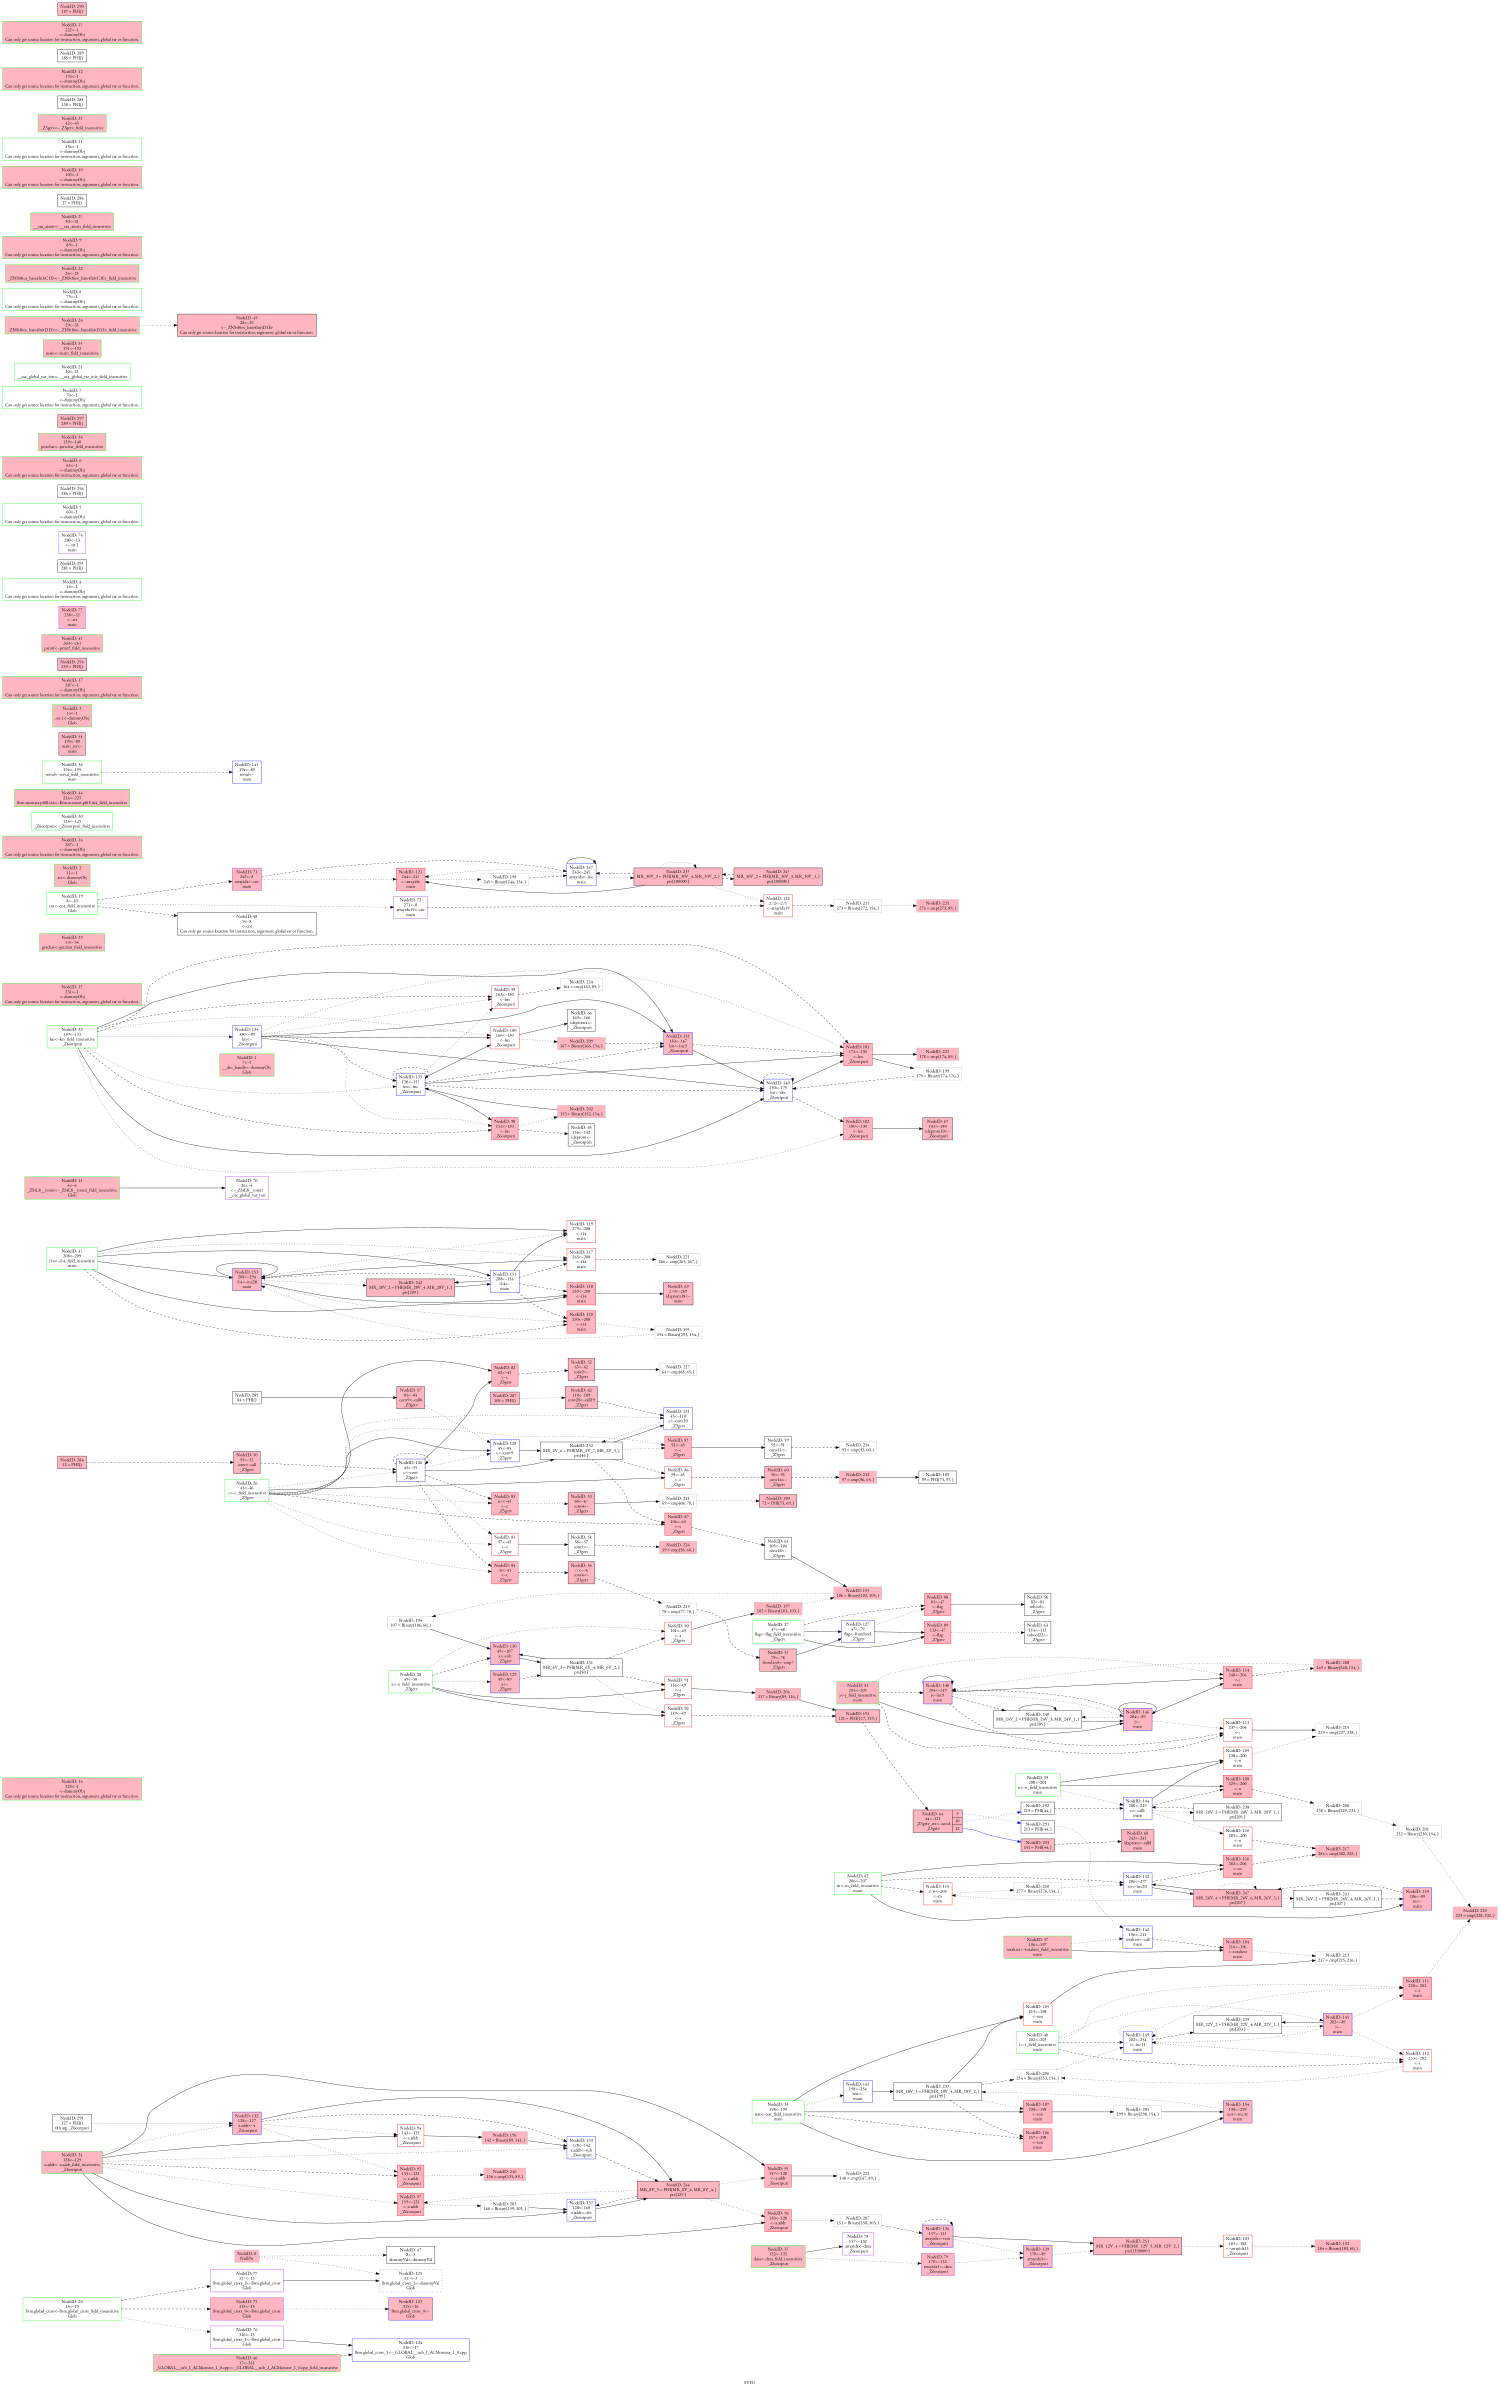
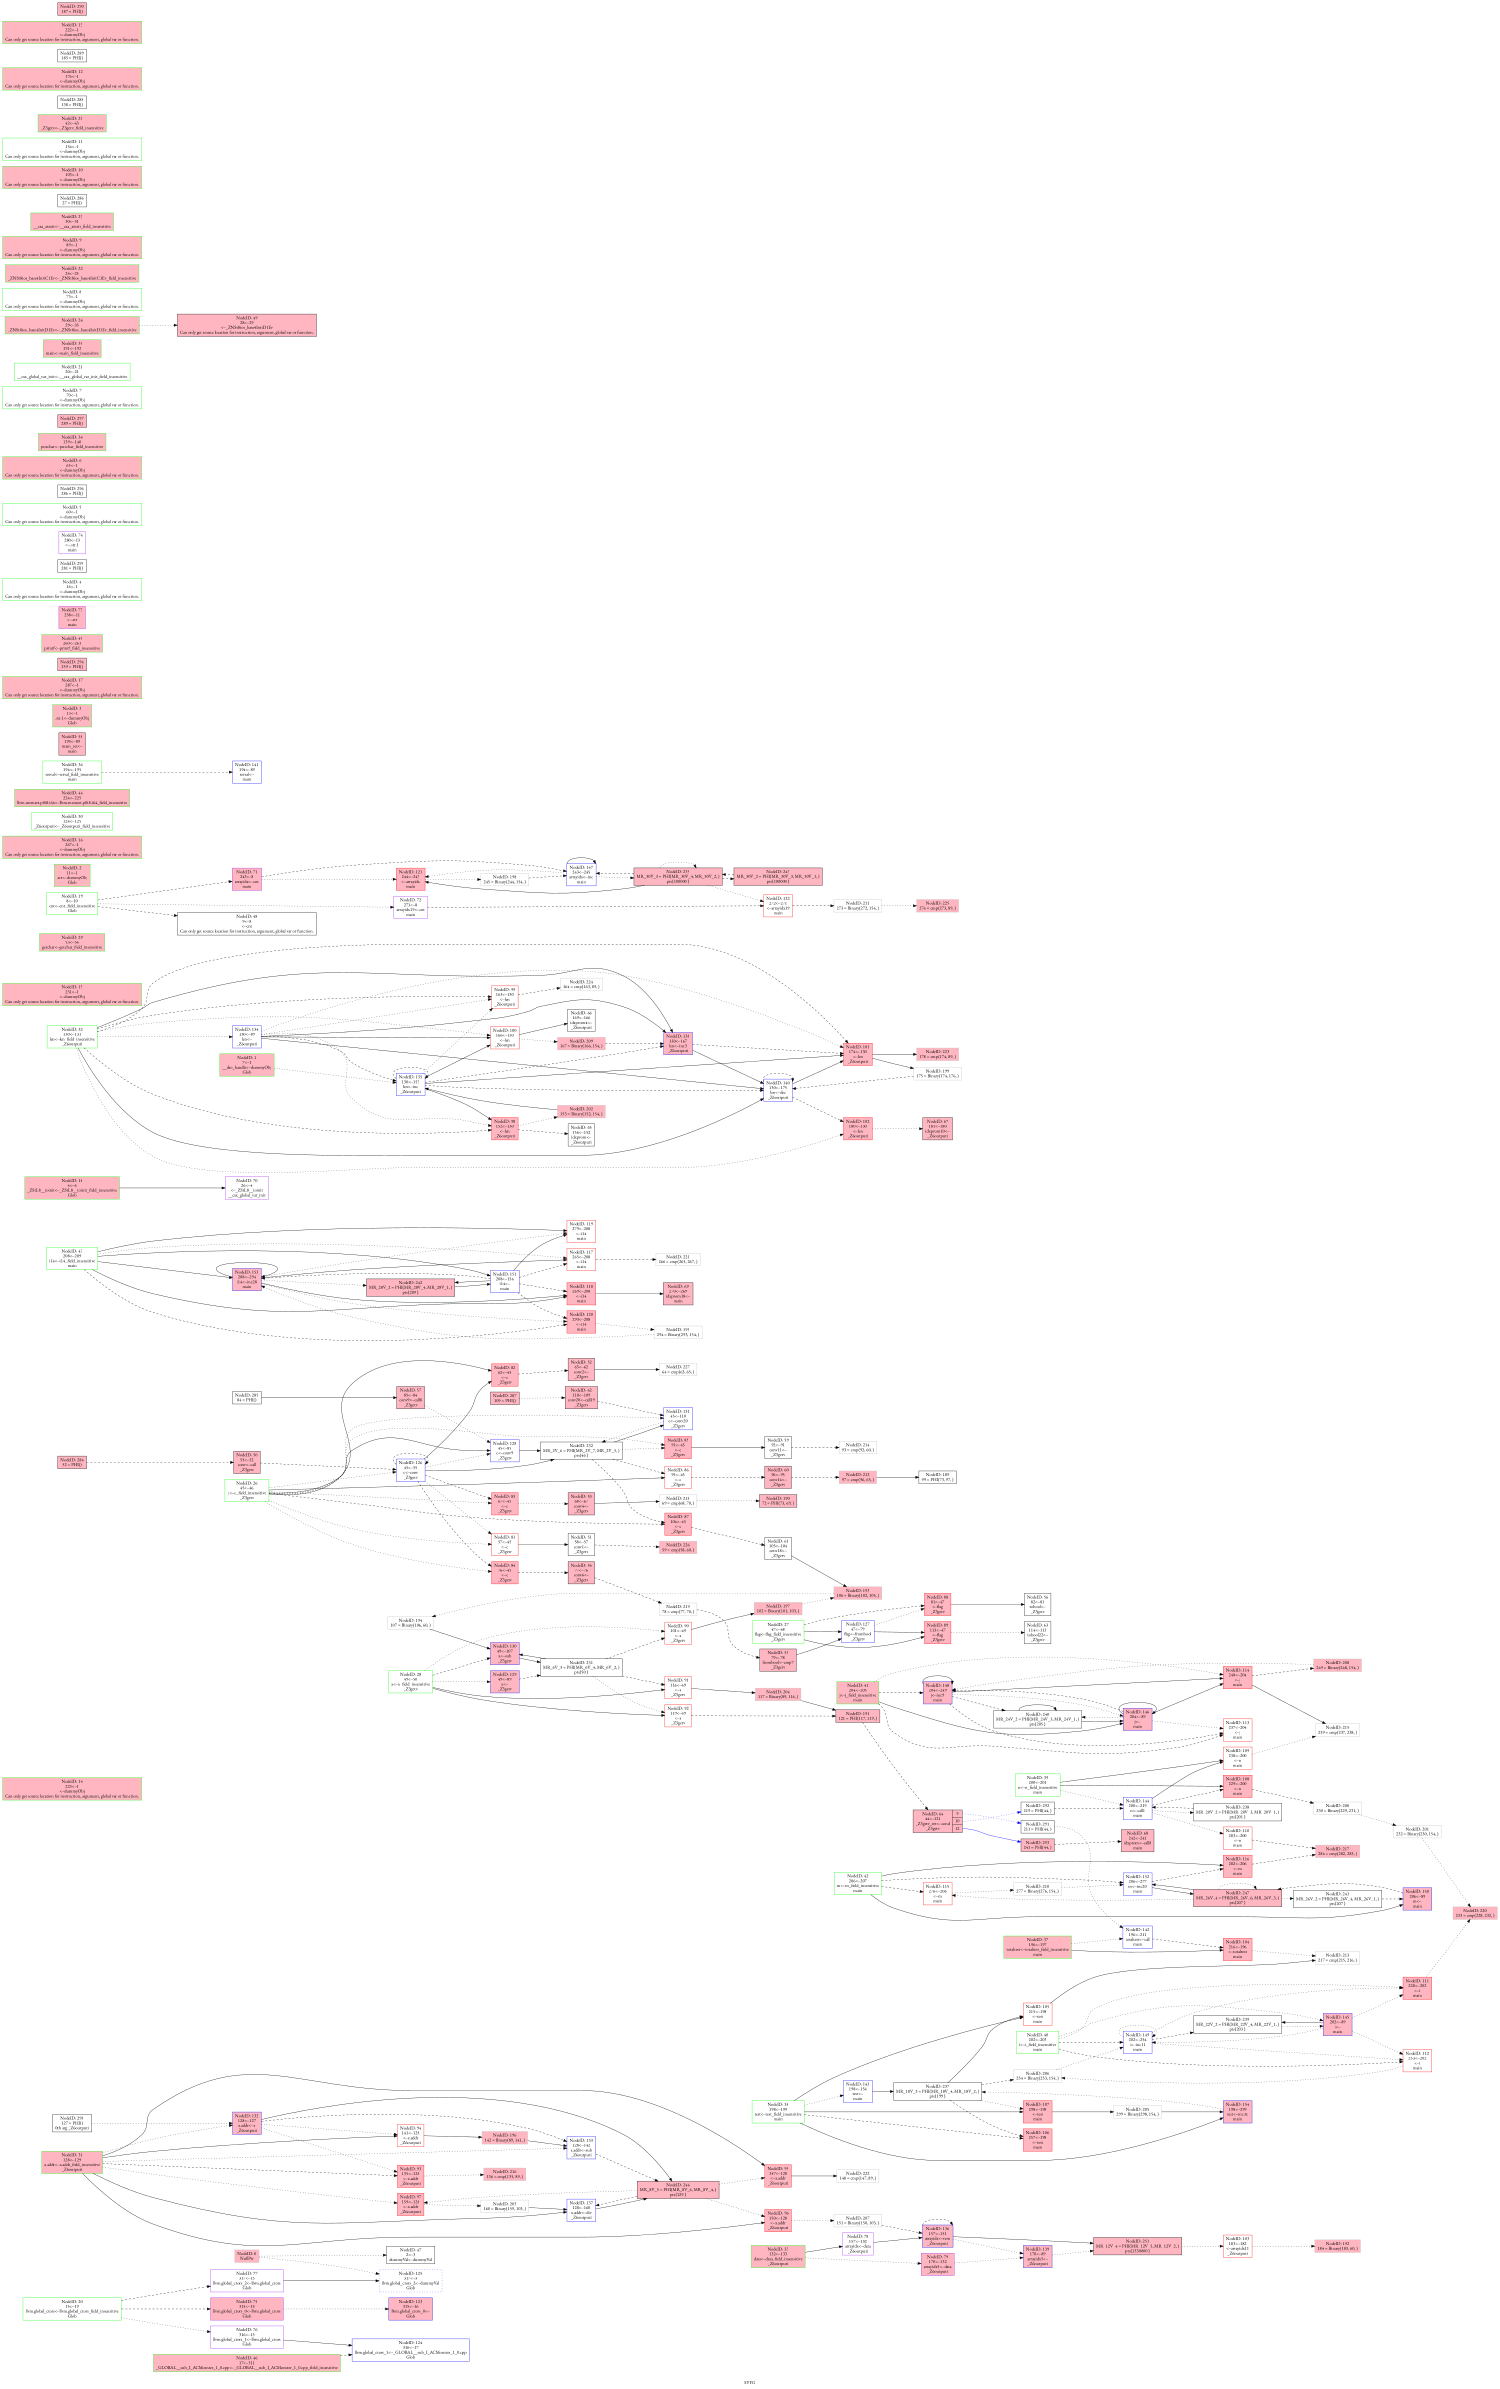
edge "NodeID: 32" -> "NodeID: 135": now "NodeID: 1" -> "NodeID: 135"
edge "NodeID: 102" -> "NodeID: 67": style solid -> dotted
edge "NodeID: 113" -> "NodeID: 215": now "NodeID: 114" -> "NodeID: 215"
edge "NodeID: 78" -> "NodeID: 136": added
